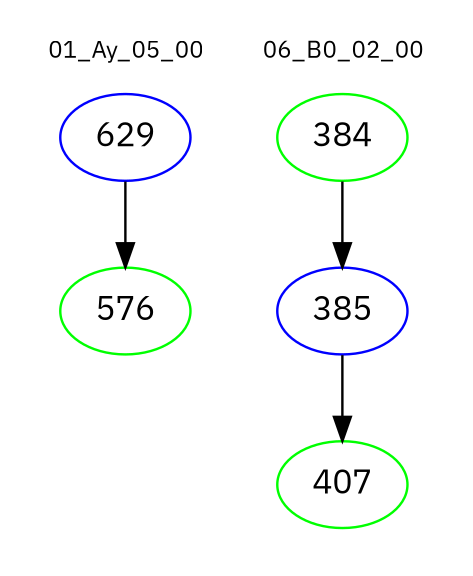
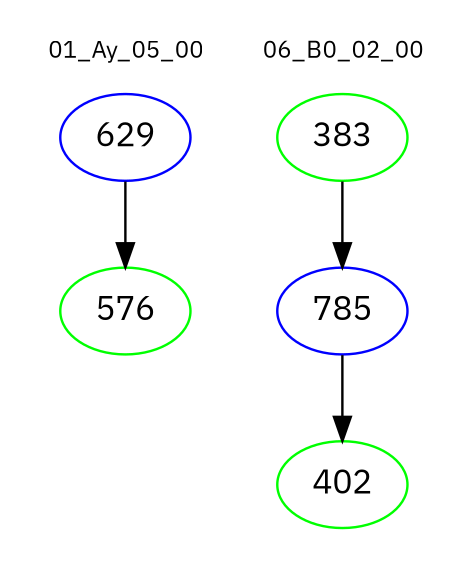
node "384": label "384" -> "383"
node "385": label "385" -> "785"
node "407": label "407" -> "402"
